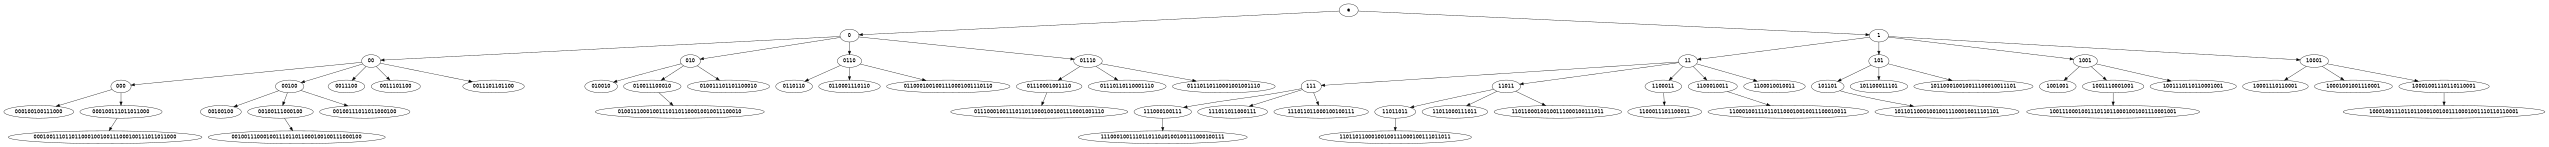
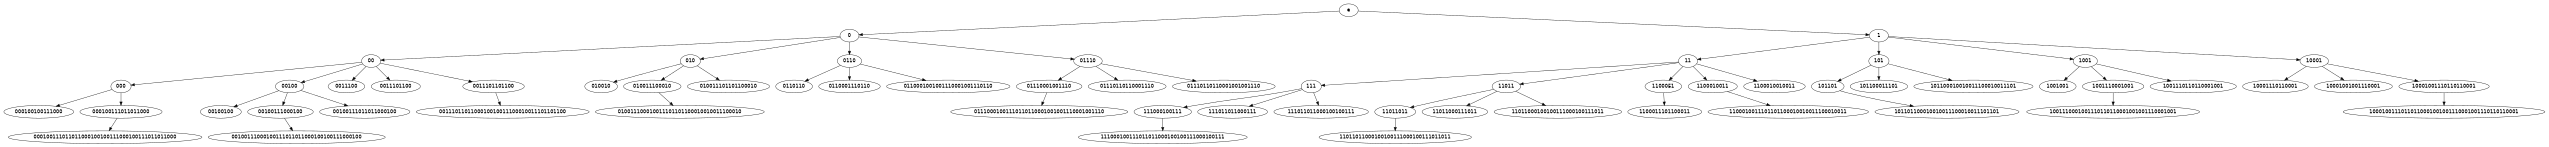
node "1100011": label "1100011" -> "1100051"
node "0011101101100010010011100010011101101100": added
node "111000100111011011040100100111000100111": label "111000100111011011040100100111000100111" -> "111000100111011011000100100111000100111"
